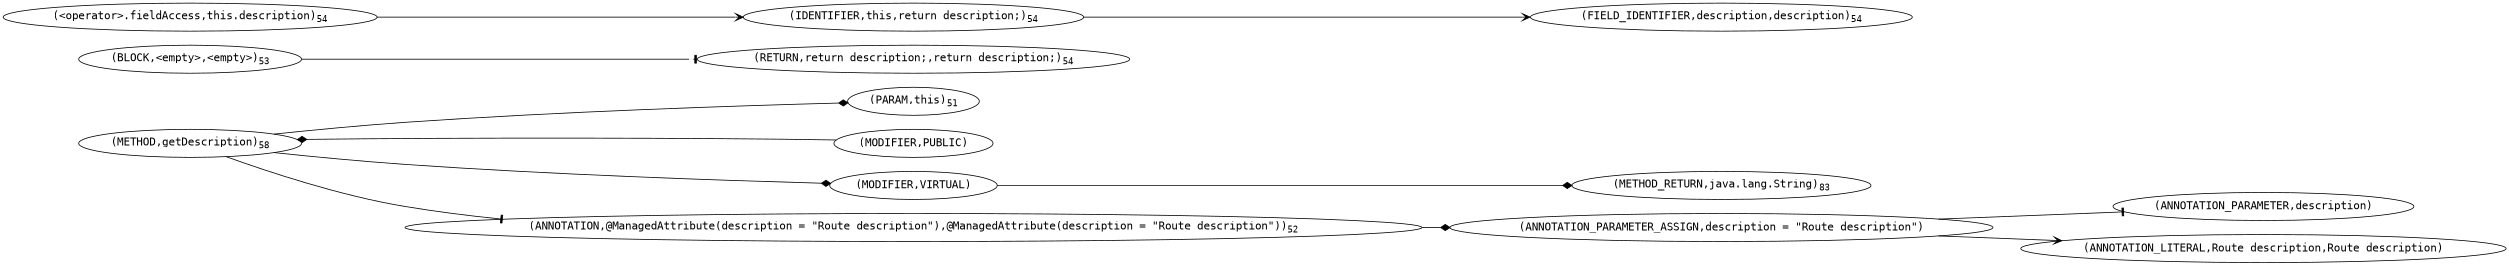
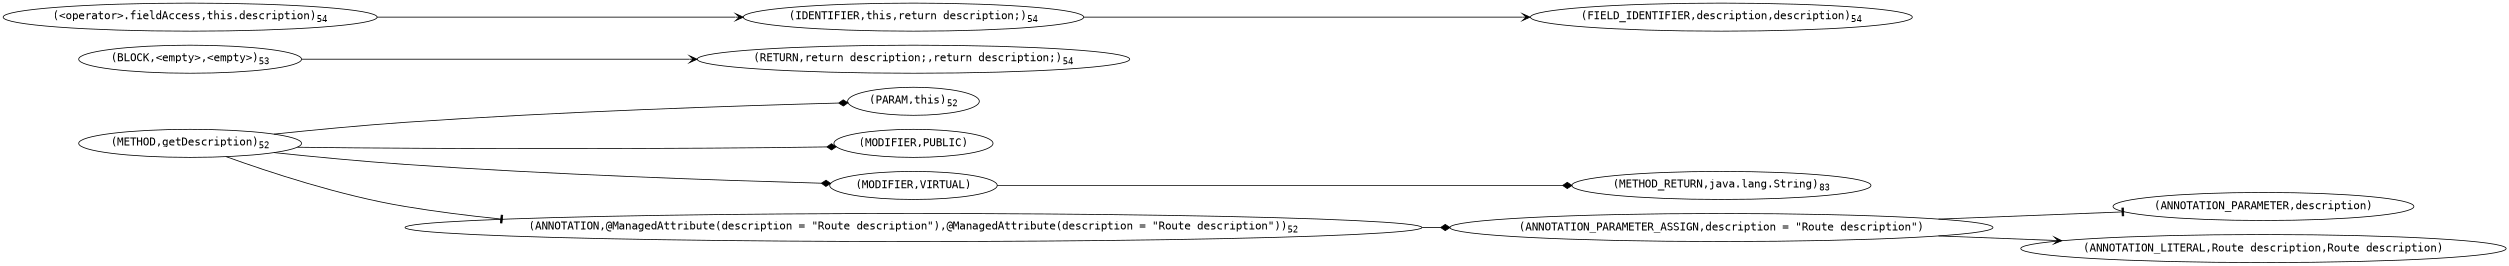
edge "(BLOCK,<empty>,<empty>)" -> "(RETURN,return description;,return description;)": arrowhead tee -> vee
node "(PARAM,this)": text "51" -> "52"
edge "(MODIFIER,PUBLIC)" -> "(METHOD,getDescription)": reversed
node "(METHOD,getDescription)": text "58" -> "52"
